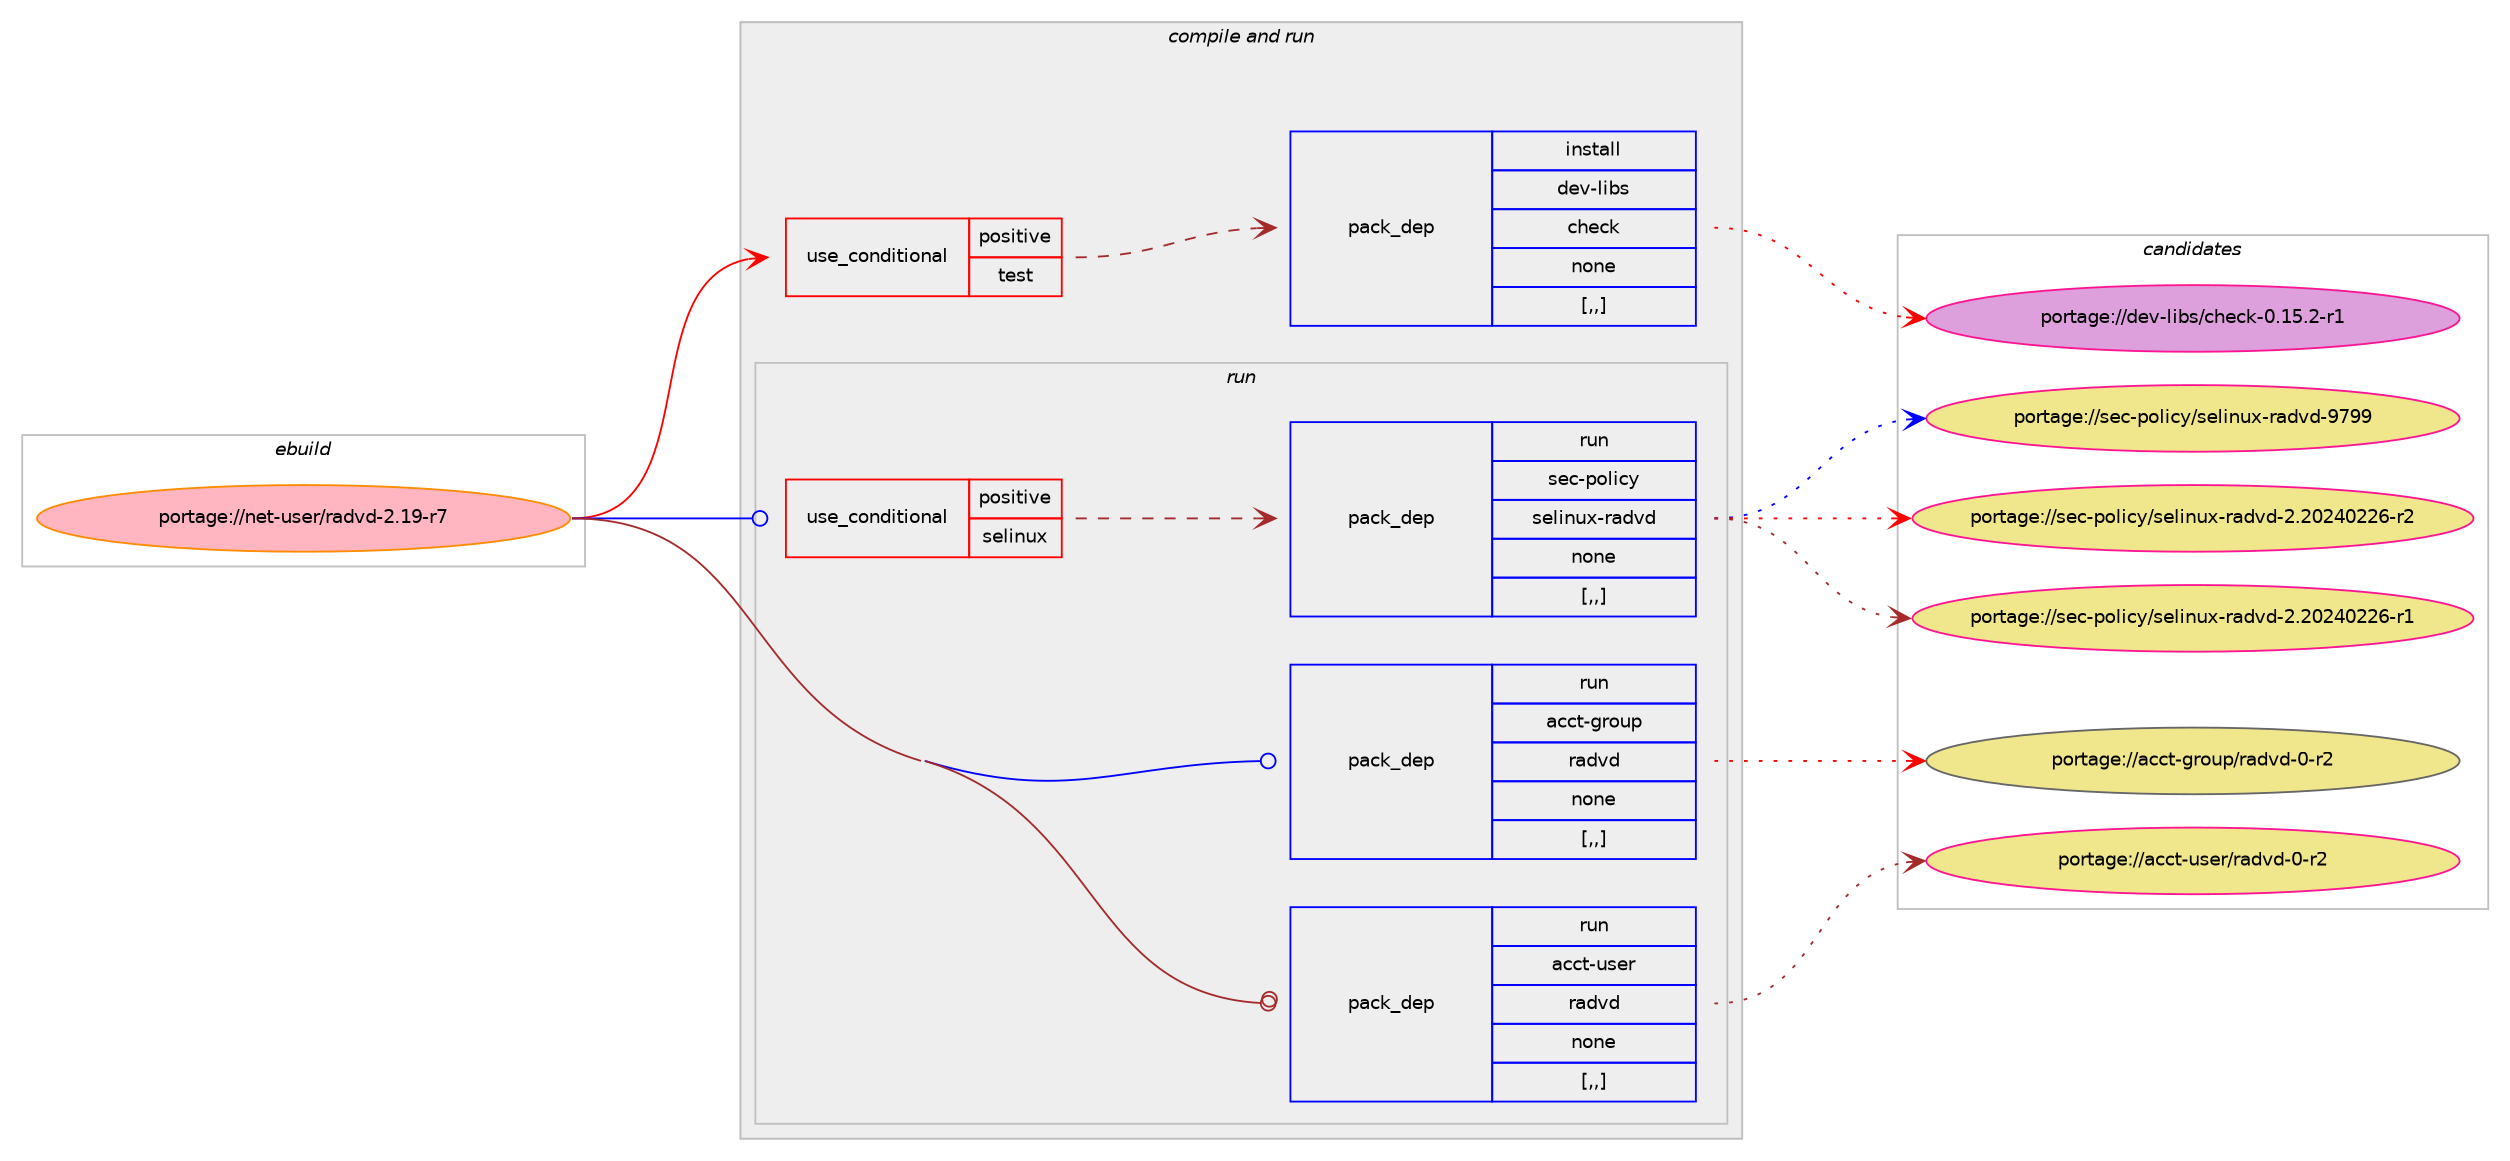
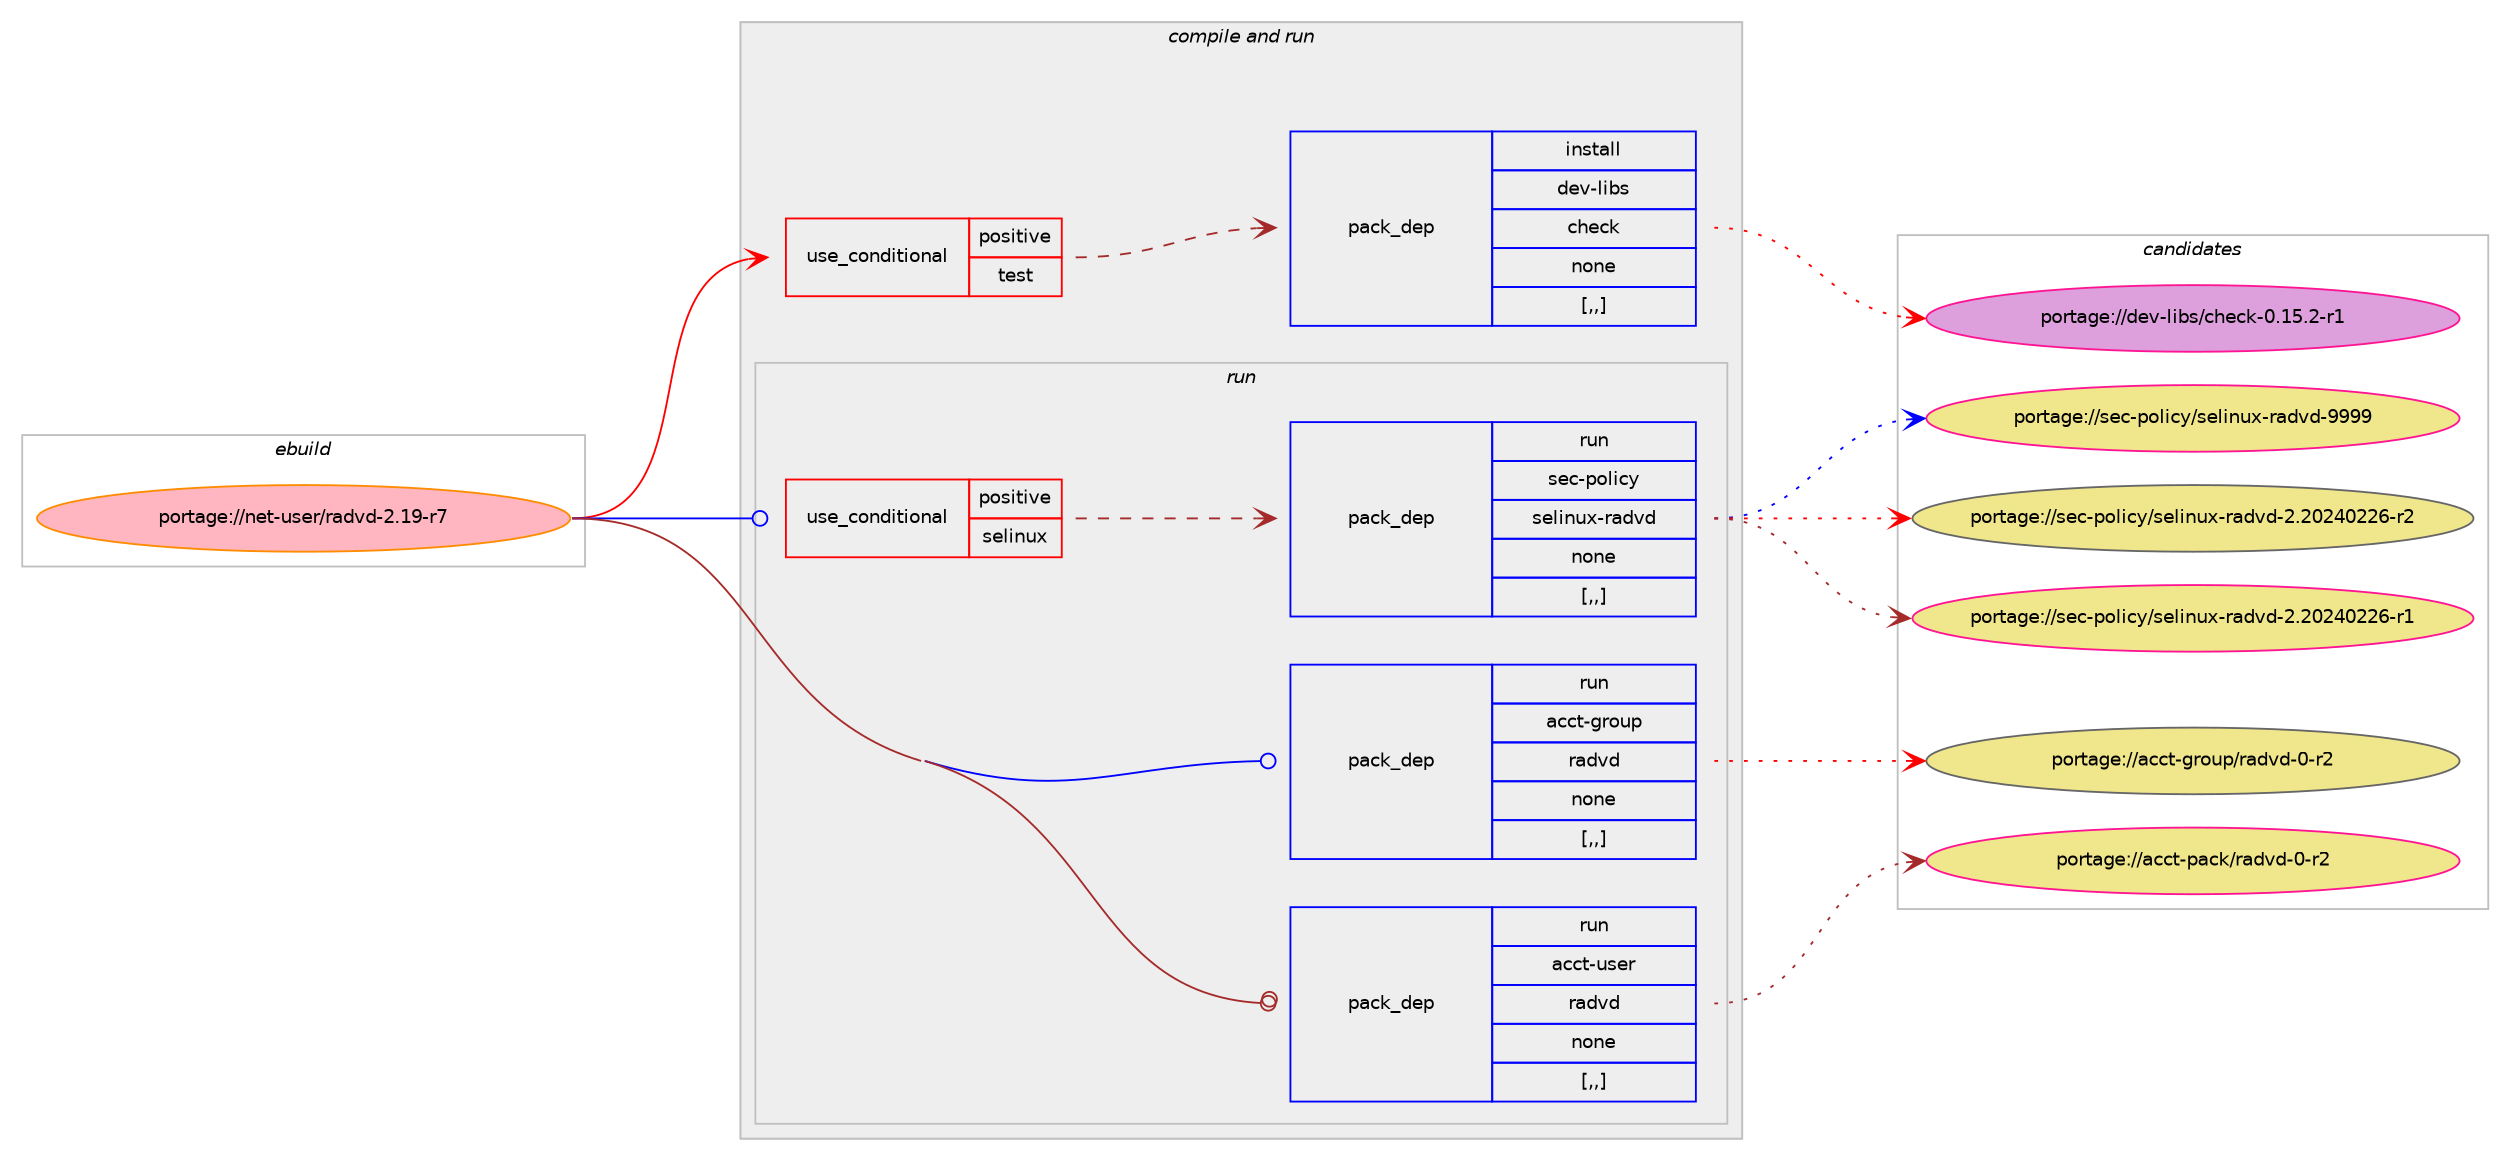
node "portage://sec-policy/selinux-radvd-9799": label "portage://sec-policy/selinux-radvd-9799" -> "portage://sec-policy/selinux-radvd-9999"
node "portage://sec-policy/selinux-radvd-2.20240226-r2": color deeppink -> gray40
node "portage://acct-user/radvd-0-r2": label "portage://acct-user/radvd-0-r2" -> "portage://acct-pack/radvd-0-r2"
